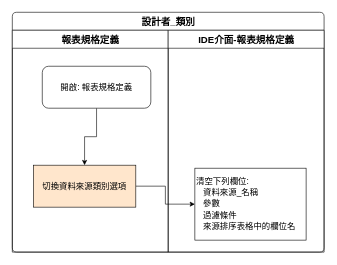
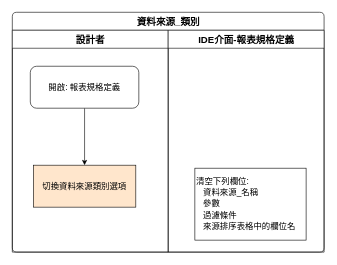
node "設計者_類別": label "設計者_類別" -> "資料來源_類別"
node "報表規格定義": label "報表規格定義" -> "設計者"
node "開啟: 報表規格定義": moved (97, 87) -> (85, 87)
edge "切換資料來源類別選項" -> "清空下列欄位: 資料來源_名稱 參數 過濾條件 來源排序表格中的欄位名": removed
